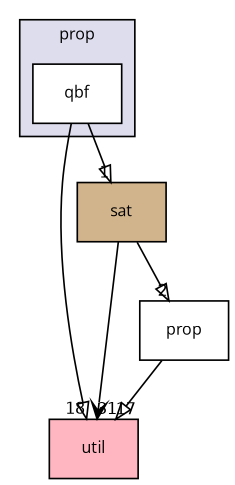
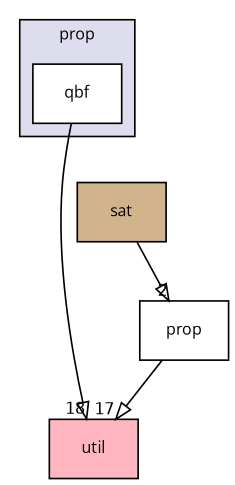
edge "qbf" -> "sat": removed
edge "sat" -> "util": removed
